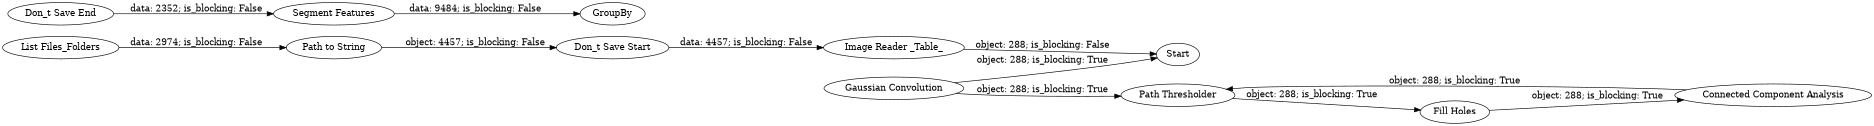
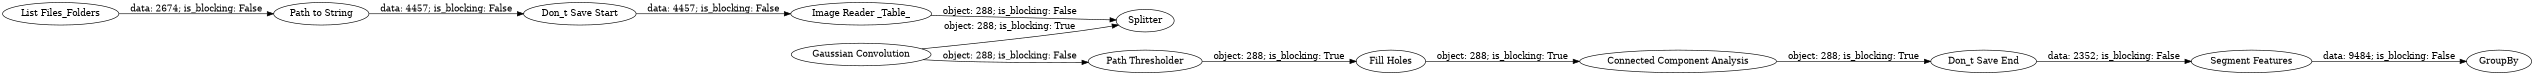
edge "List Files_Folders" -> "Path to String": label "data: 2974; is_blocking: False" -> "data: 2674; is_blocking: False"
edge "Path to String" -> "Don_t Save Start": label "object: 4457; is_blocking: False" -> "data: 4457; is_blocking: False"
node "Start": label "Start" -> "Splitter"
edge "Connected Component Analysis" -> "Path Thresholder": now "Connected Component Analysis" -> "Don_t Save End"
edge "Gaussian Convolution" -> "Path Thresholder": label "object: 288; is_blocking: True" -> "object: 288; is_blocking: False"
